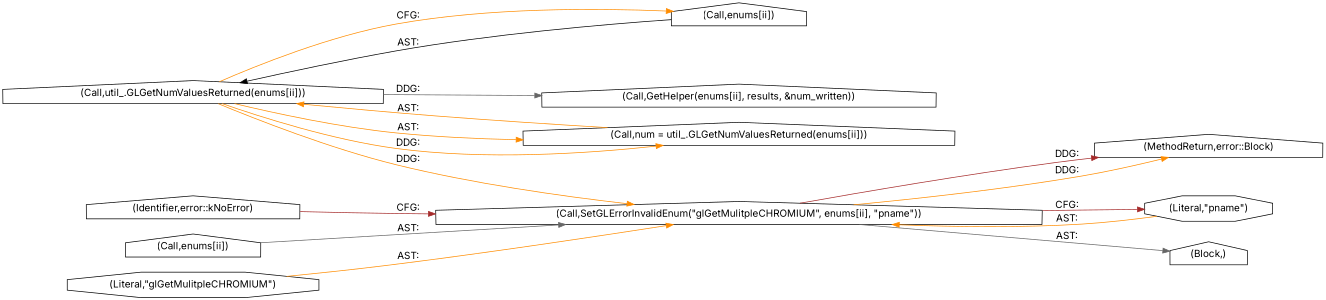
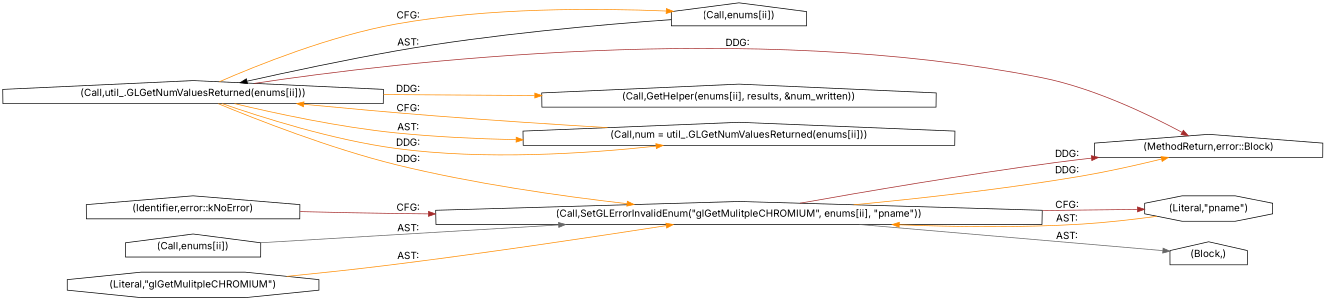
edge "(Call,util_.GLGetNumValuesReturned(enums[ii]))" -> "(MethodReturn,error::Block)": added, label "DDG:"
edge "(Call,util_.GLGetNumValuesReturned(enums[ii]))" -> "(Call,GetHelper(enums[ii], results, &num_written))": color gray40 -> darkorange
edge "(Call,num = util_.GLGetNumValuesReturned(enums[ii]))" -> "(Call,util_.GLGetNumValuesReturned(enums[ii]))": label "AST: " -> "CFG: "
